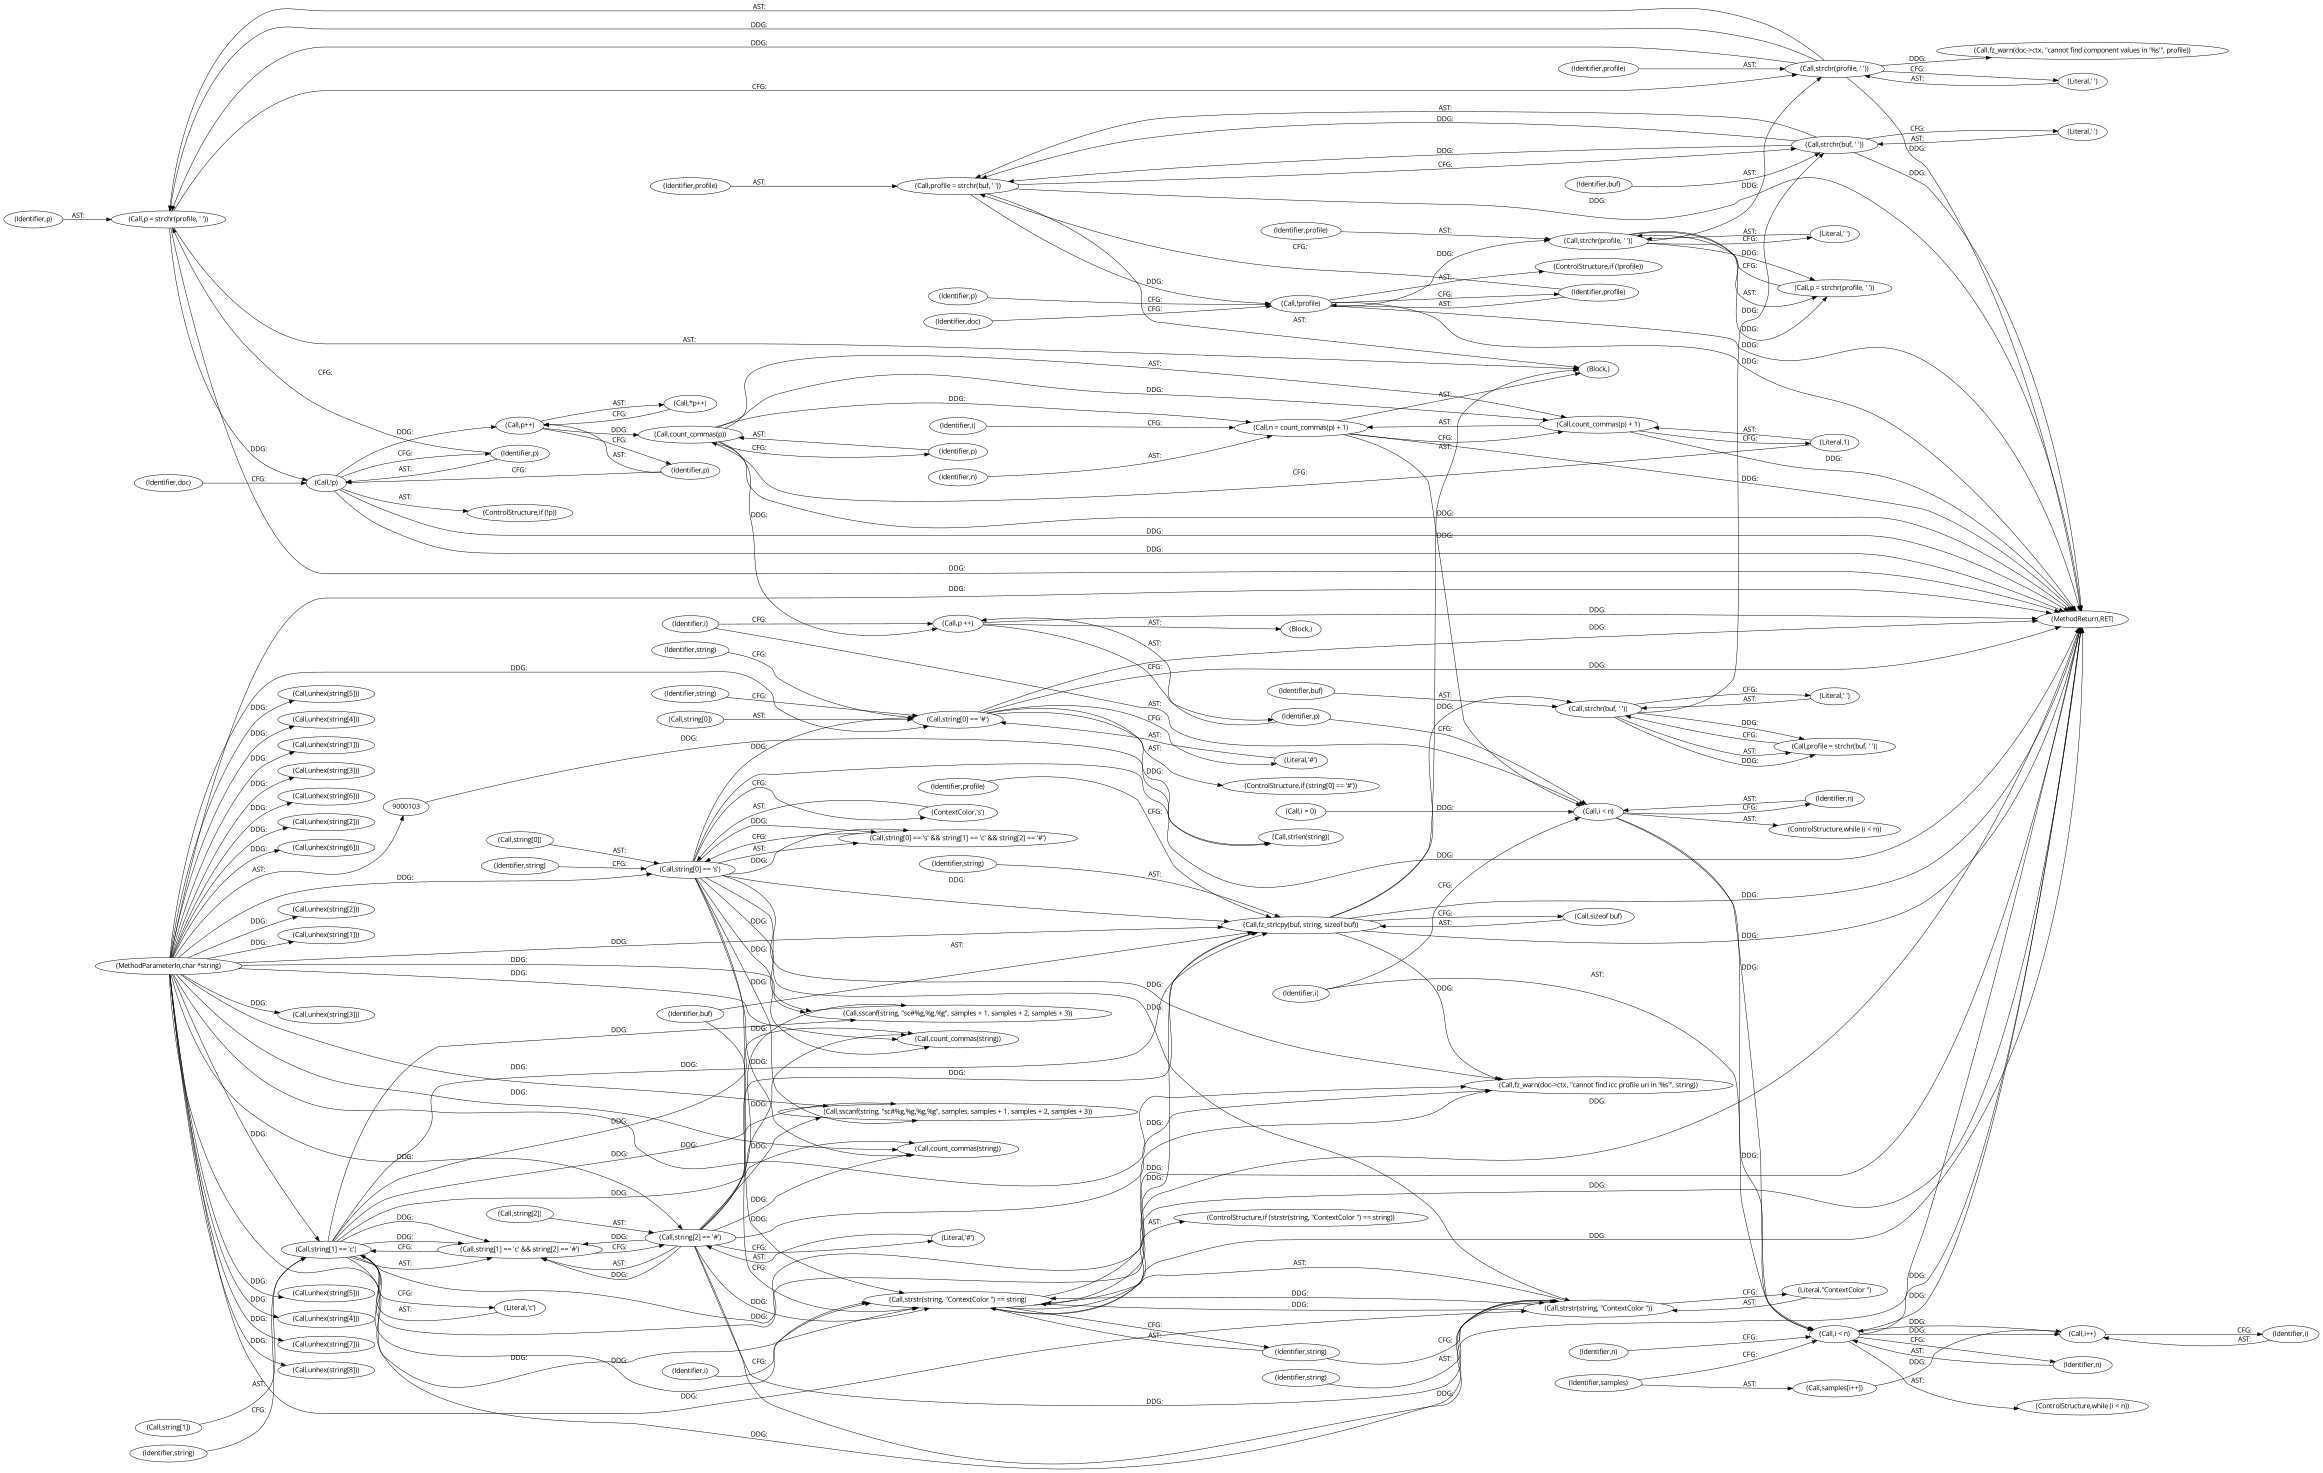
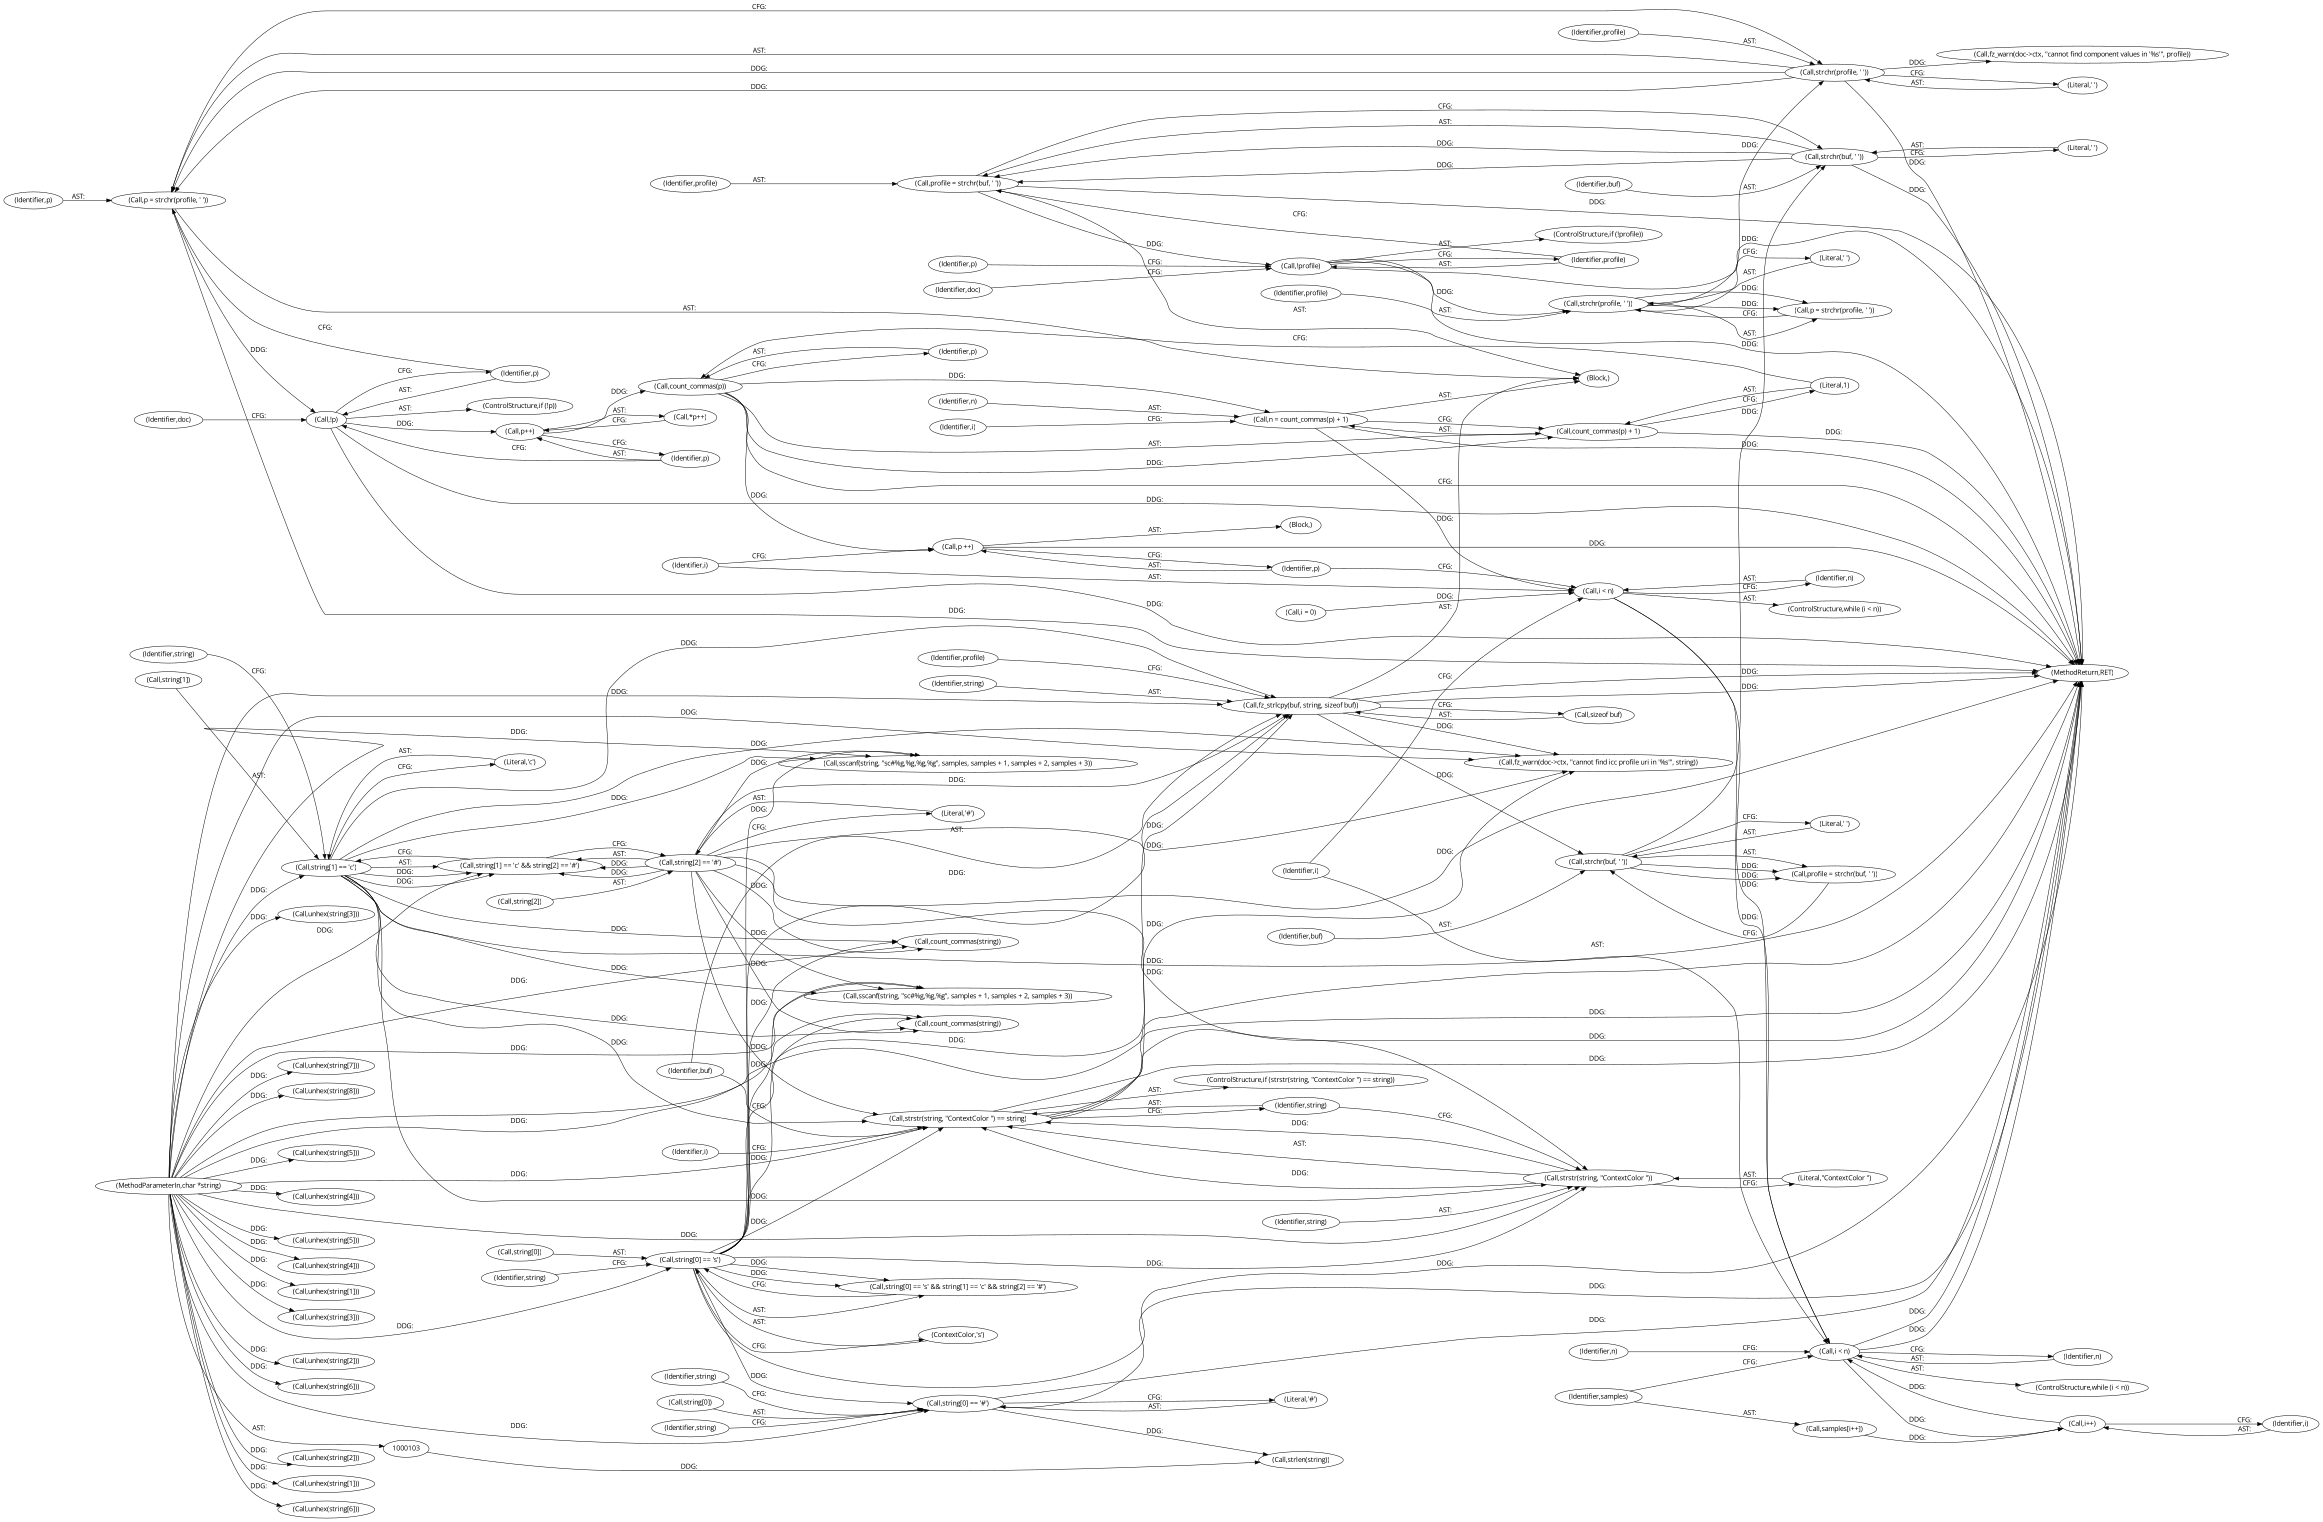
edge "(Call,count_commas(p))" -> "(MethodReturn,RET)": label "DDG: " -> "CFG: "
node "(ControlStructure,if (string[0] == '#'))": removed
node "9000103": label "9000103" -> "1000103"
edge "(MethodParameterIn,char *string)" -> "(Call,string[2] == '#')": now "(MethodParameterIn,char *string)" -> "(Call,string[1] == 'c' && string[2] == '#')"
